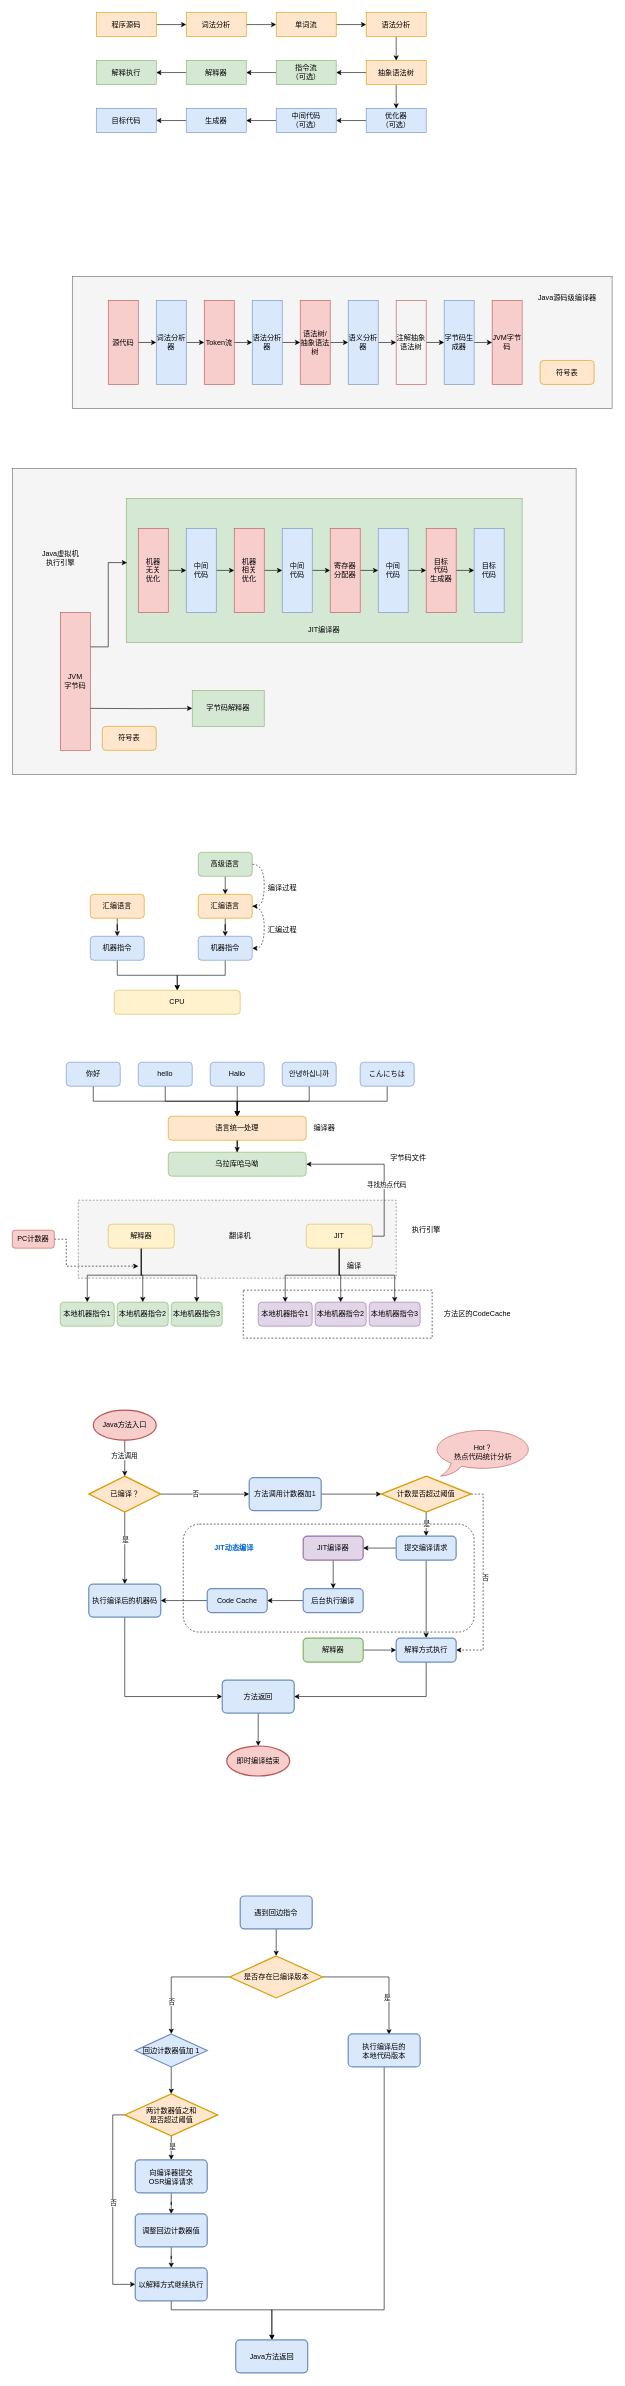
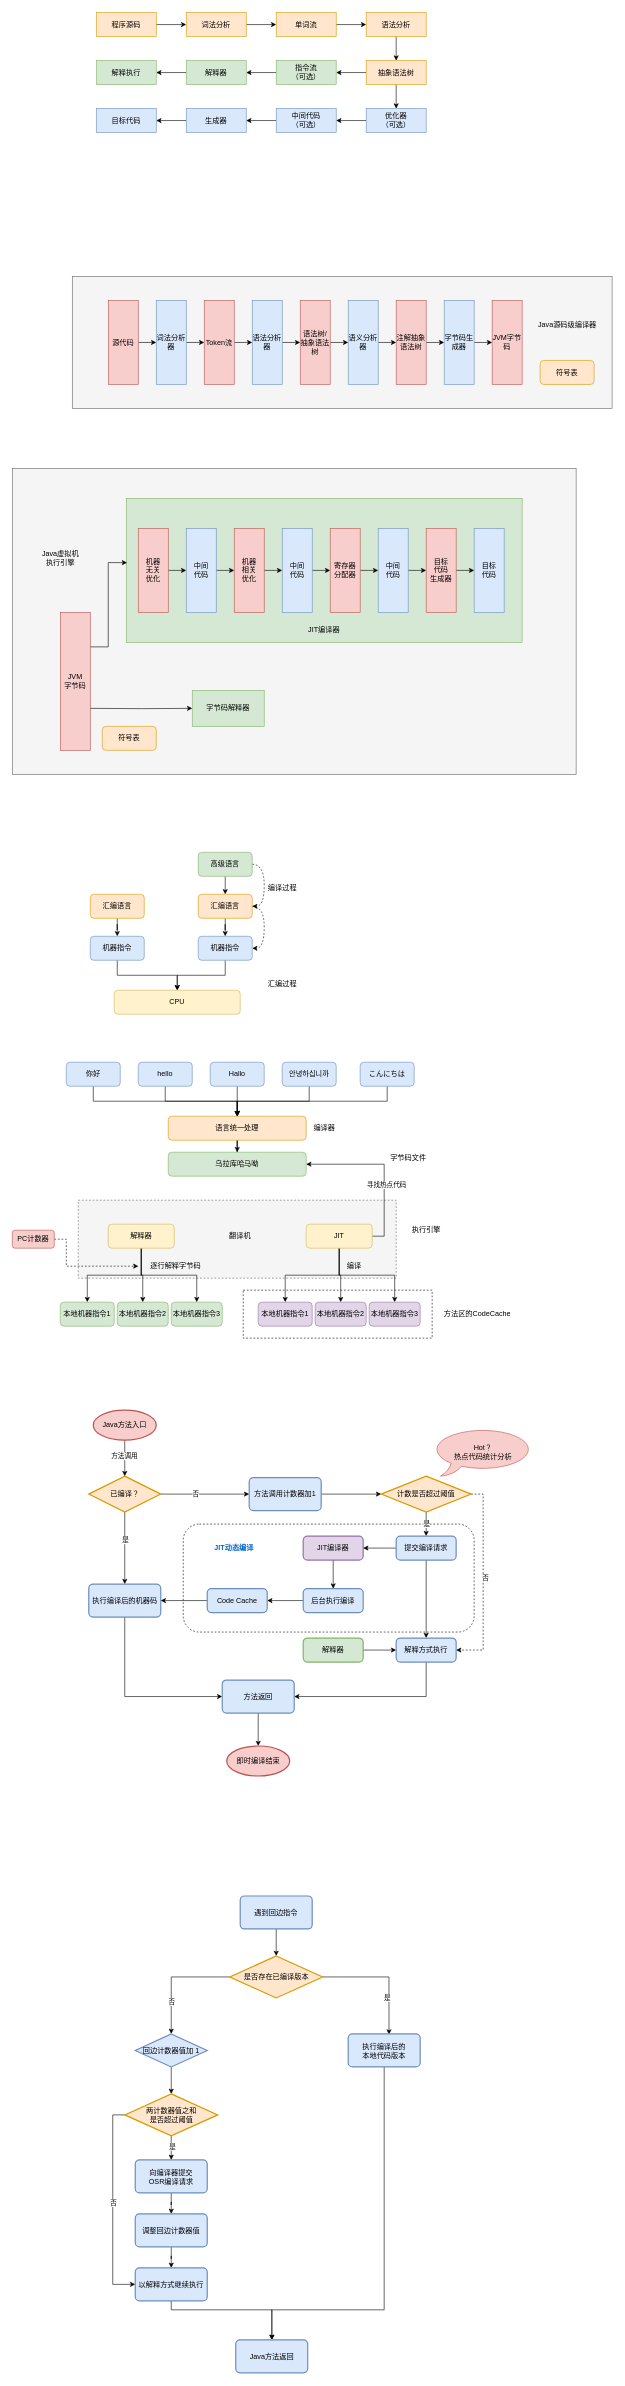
node "Java源码级编译器": moved (567, 297) -> (567, 324)
node "注解抽象语法树": fillcolor #f5f5f5 -> #f8cecc
node "汇编过程": moved (282, 930) -> (282, 984)
node "逐行解释字节码": added
